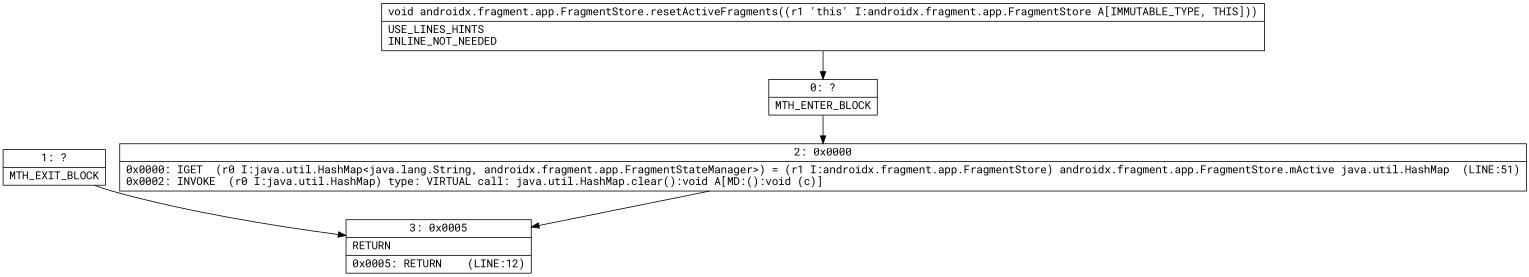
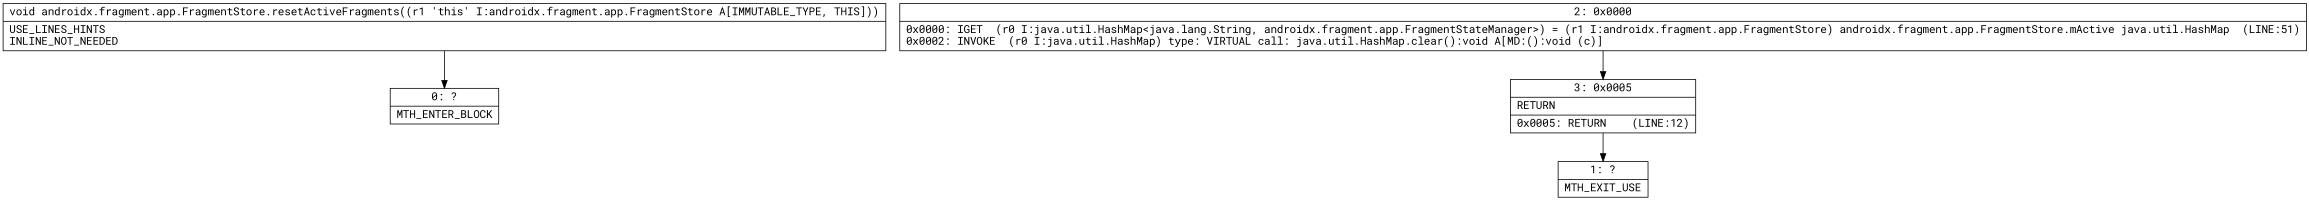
edge "0: ?" -> "2: 0x0000": removed
node "1: ?": text "MTH_EXIT_BLOCK" -> "MTH_EXIT_USE"
edge "1: ?" -> "3: 0x0005": reversed
